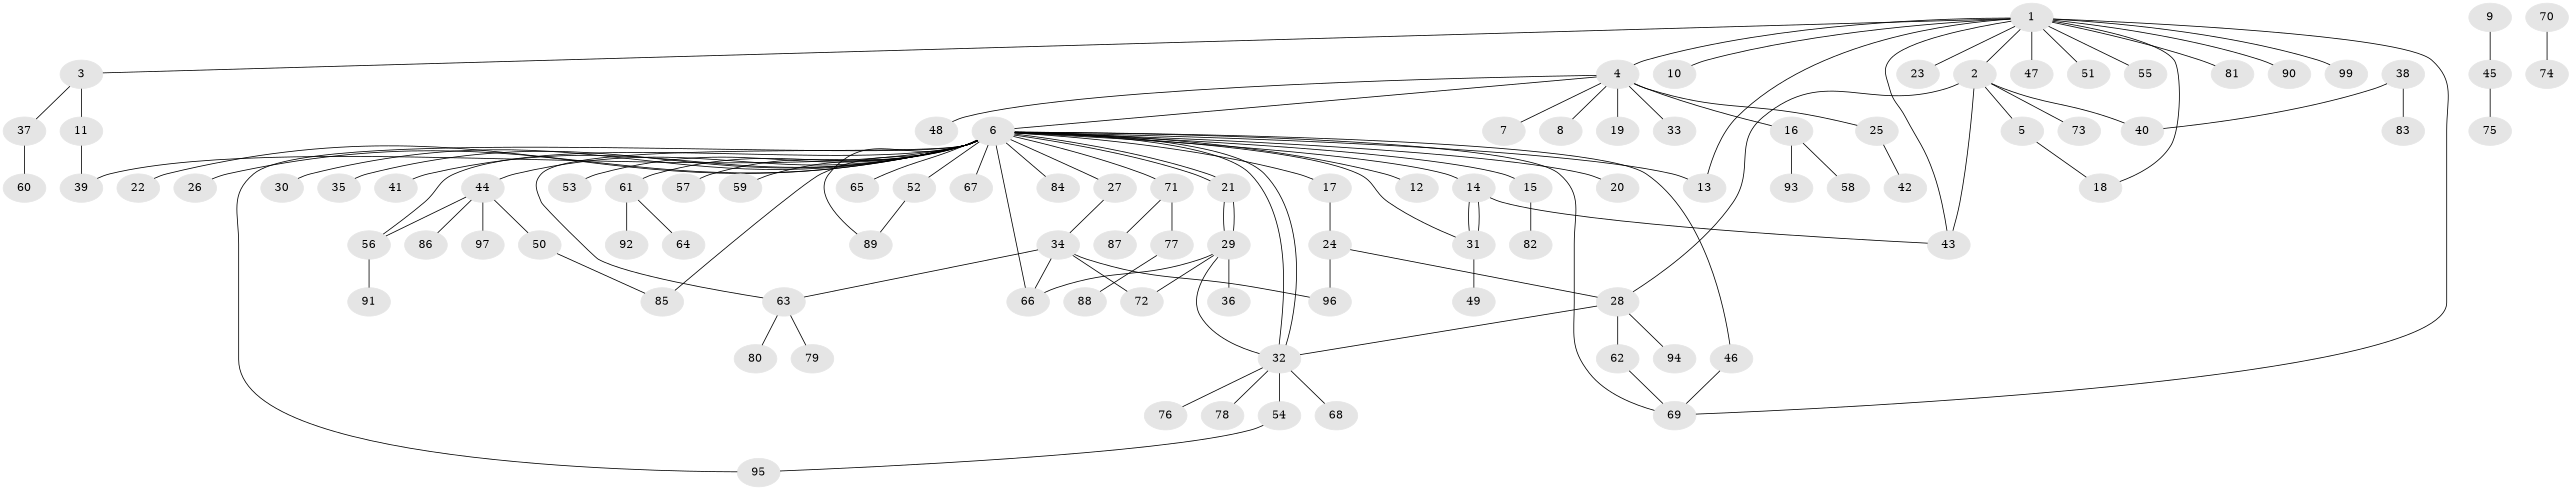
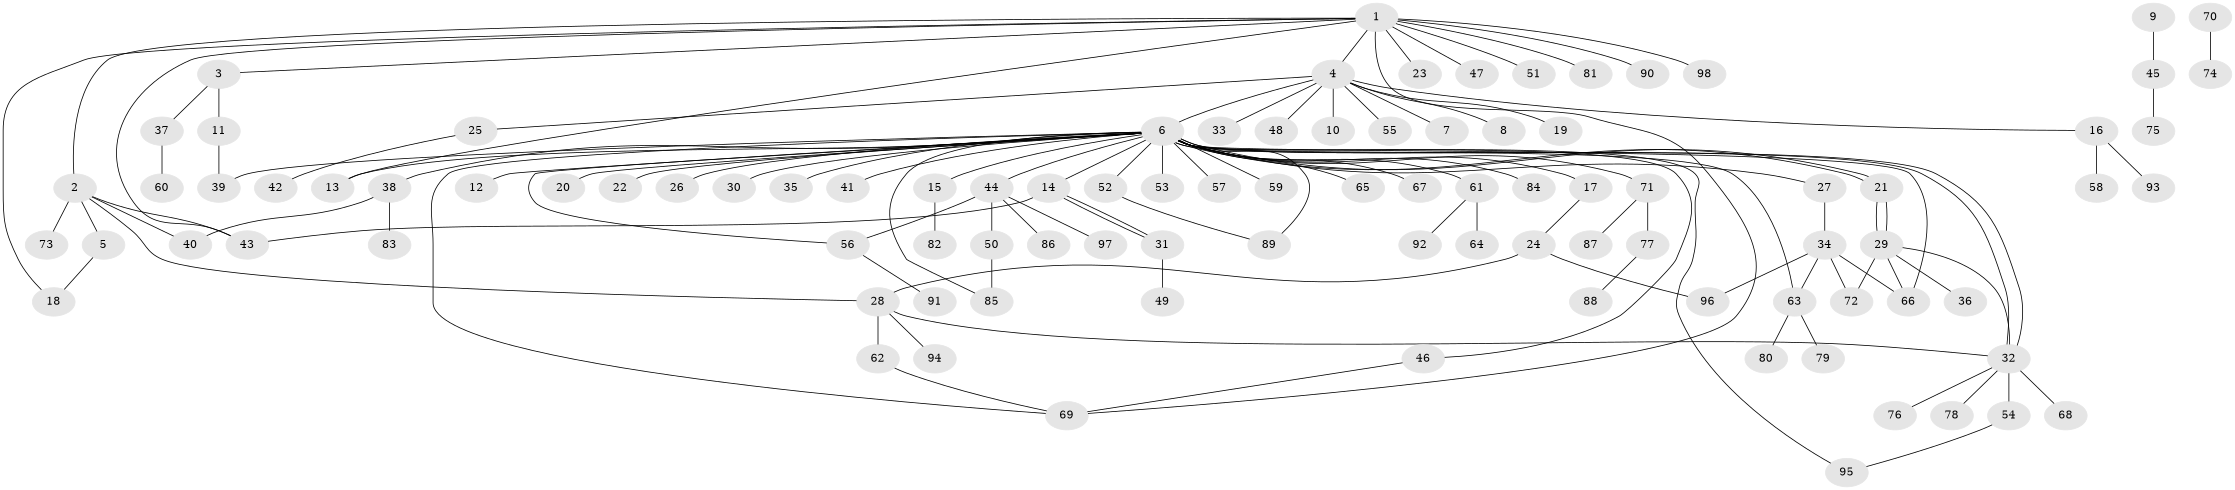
edge "1" -- "10": now "4" -- "10"
edge "1" -- "55": now "4" -- "55"
node "99": label "99" -> "98"
edge "6" -- "31": now "6" -- "38"
